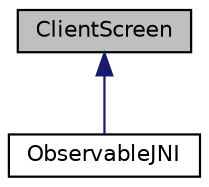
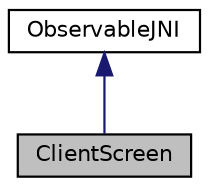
edge "ObservableJNI" -> "ClientScreen": reversed
